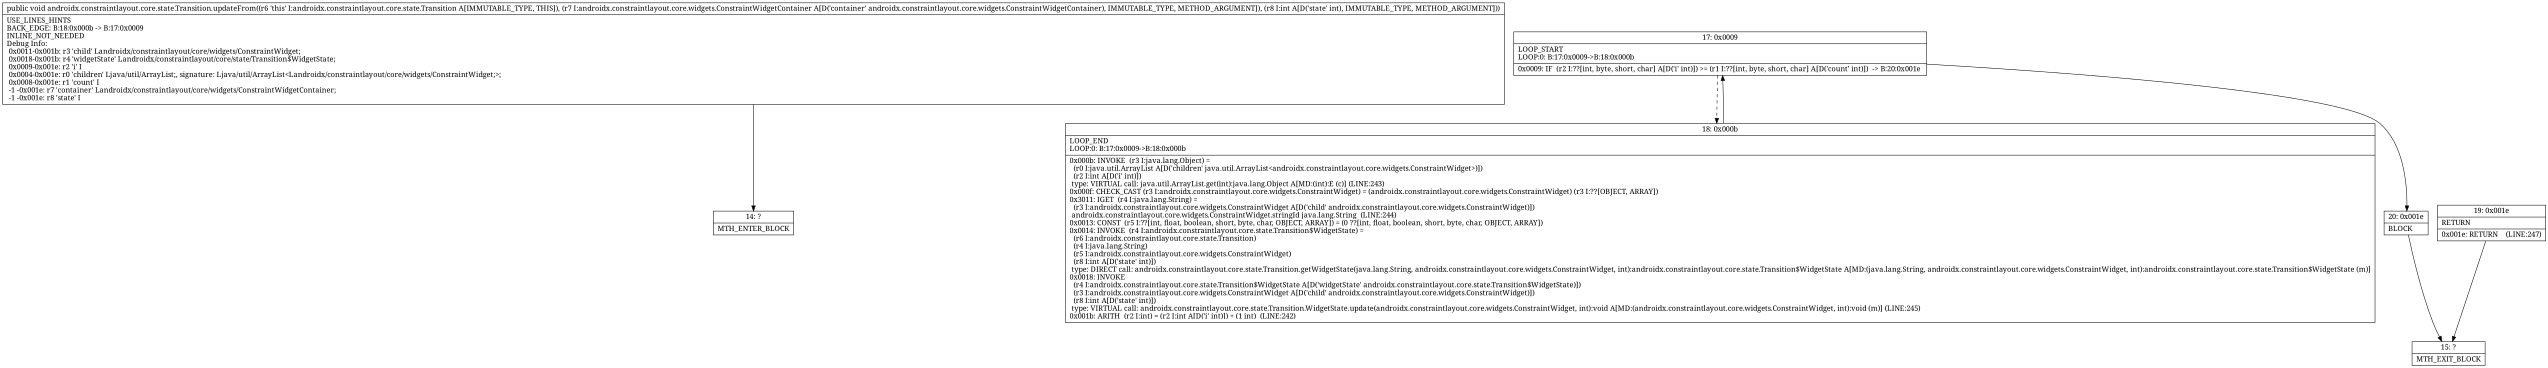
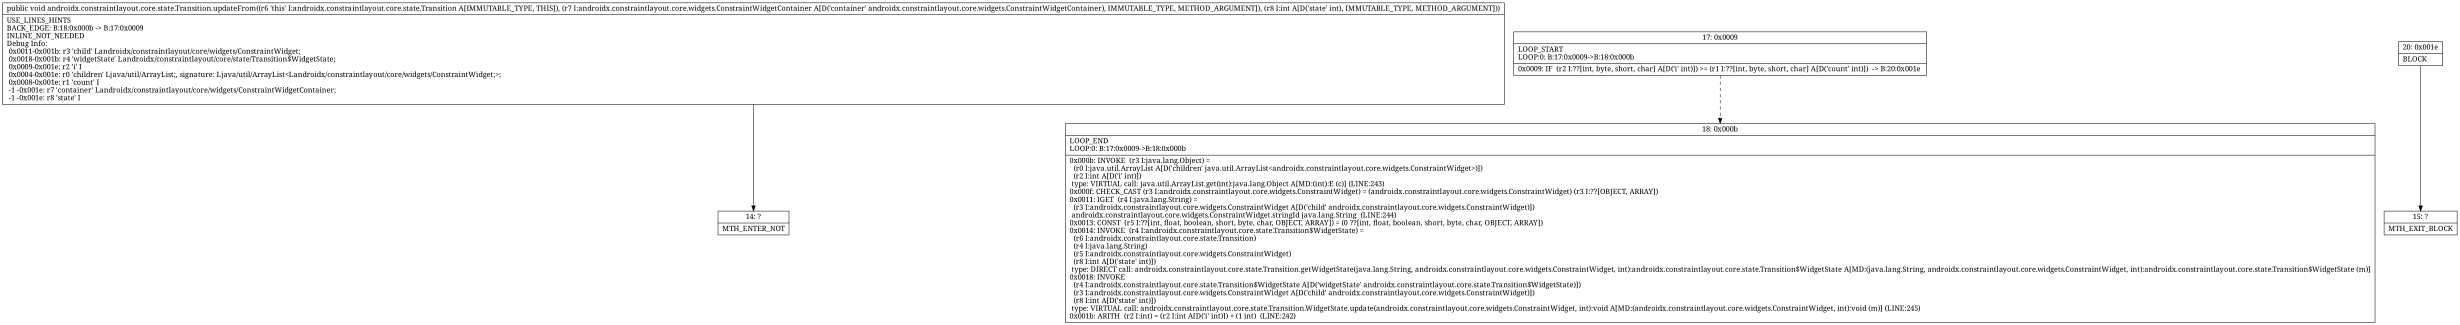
edge "17: 0x0009" -> "20: 0x001e": removed
edge "18: 0x000b" -> "17: 0x0009": removed
node "18: 0x000b": text "0x3011: IGET  (r4 I:java.lang.String) =" -> "0x0011: IGET  (r4 I:java.lang.String) ="
node "19: 0x001e": removed
node "14: ?": text "MTH_ENTER_BLOCK" -> "MTH_ENTER_NOT"
